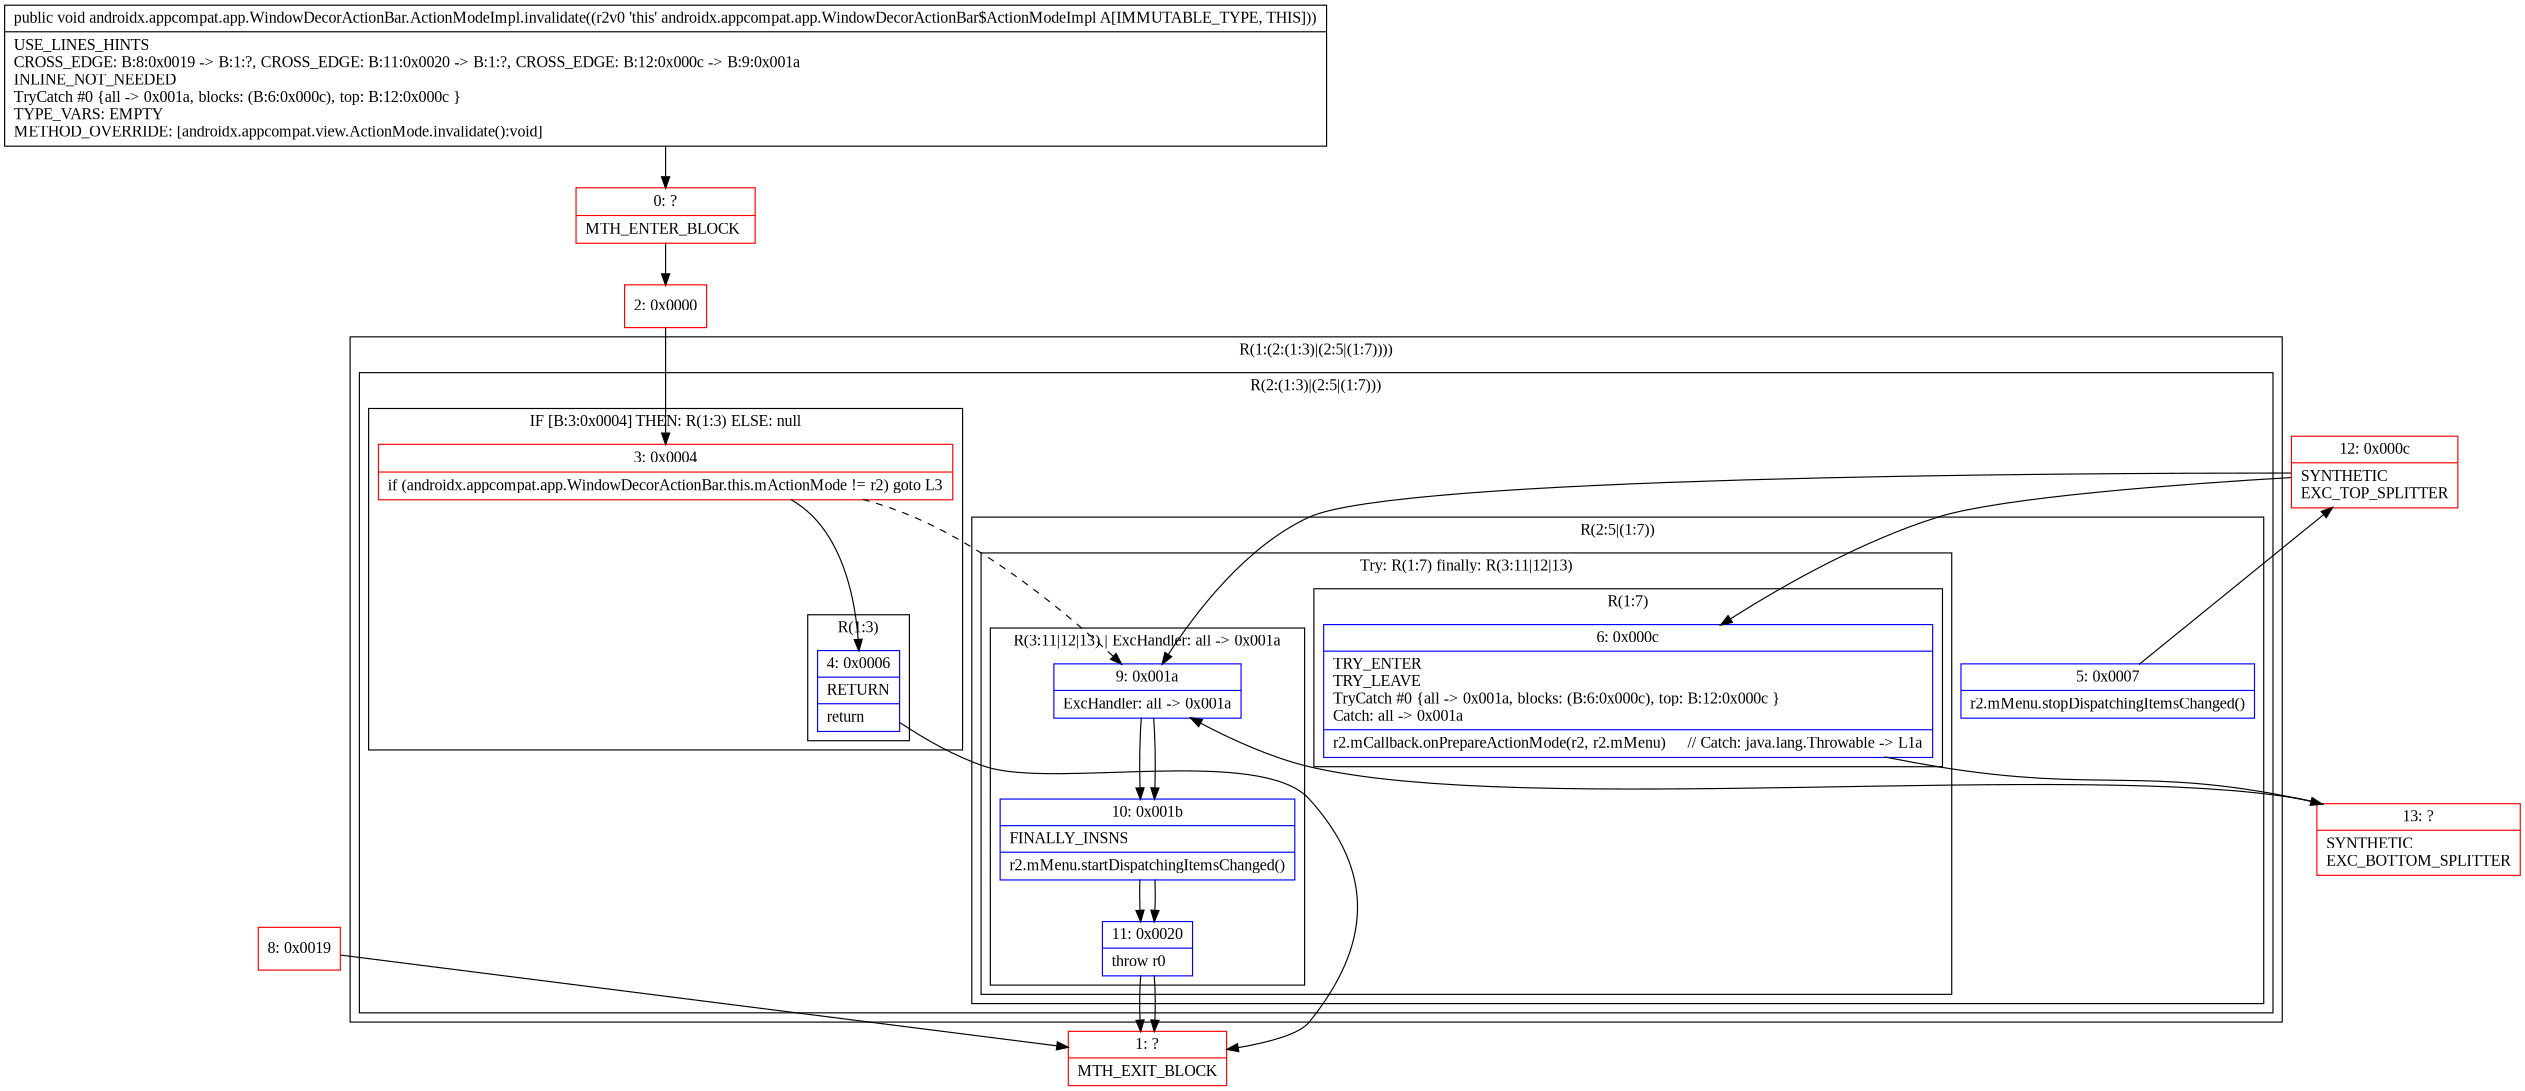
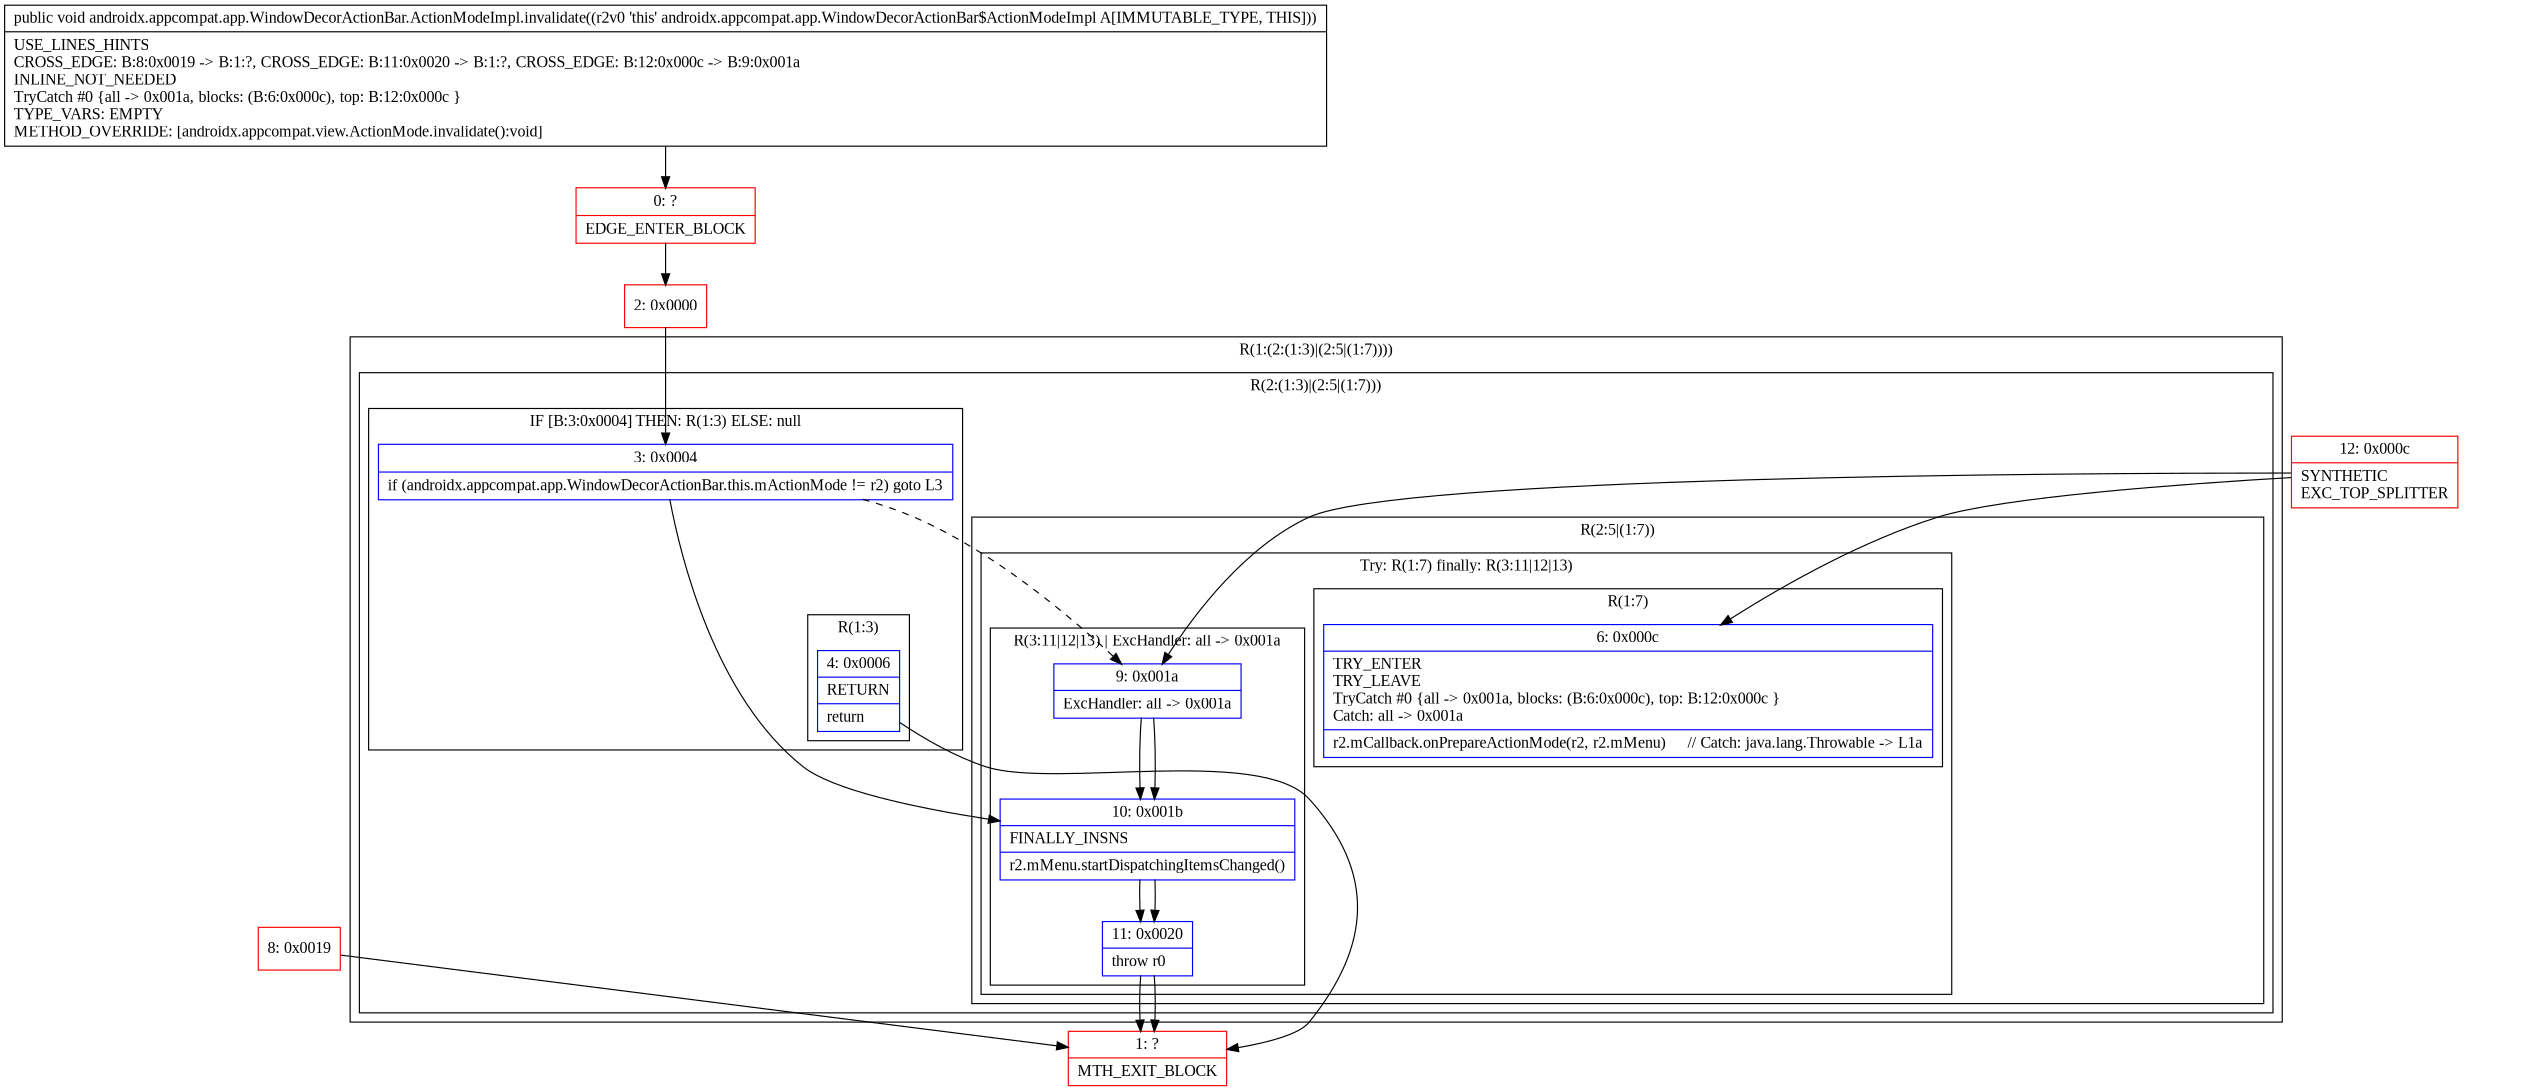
node "0: ?": text "MTH_ENTER_BLOCK" -> "EDGE_ENTER_BLOCK"
node "3: 0x0004": color red -> blue
edge "3: 0x0004" -> "4: 0x0006": now "3: 0x0004" -> "10: 0x001b"
node "5: 0x0007": removed
node "13: ?": removed
